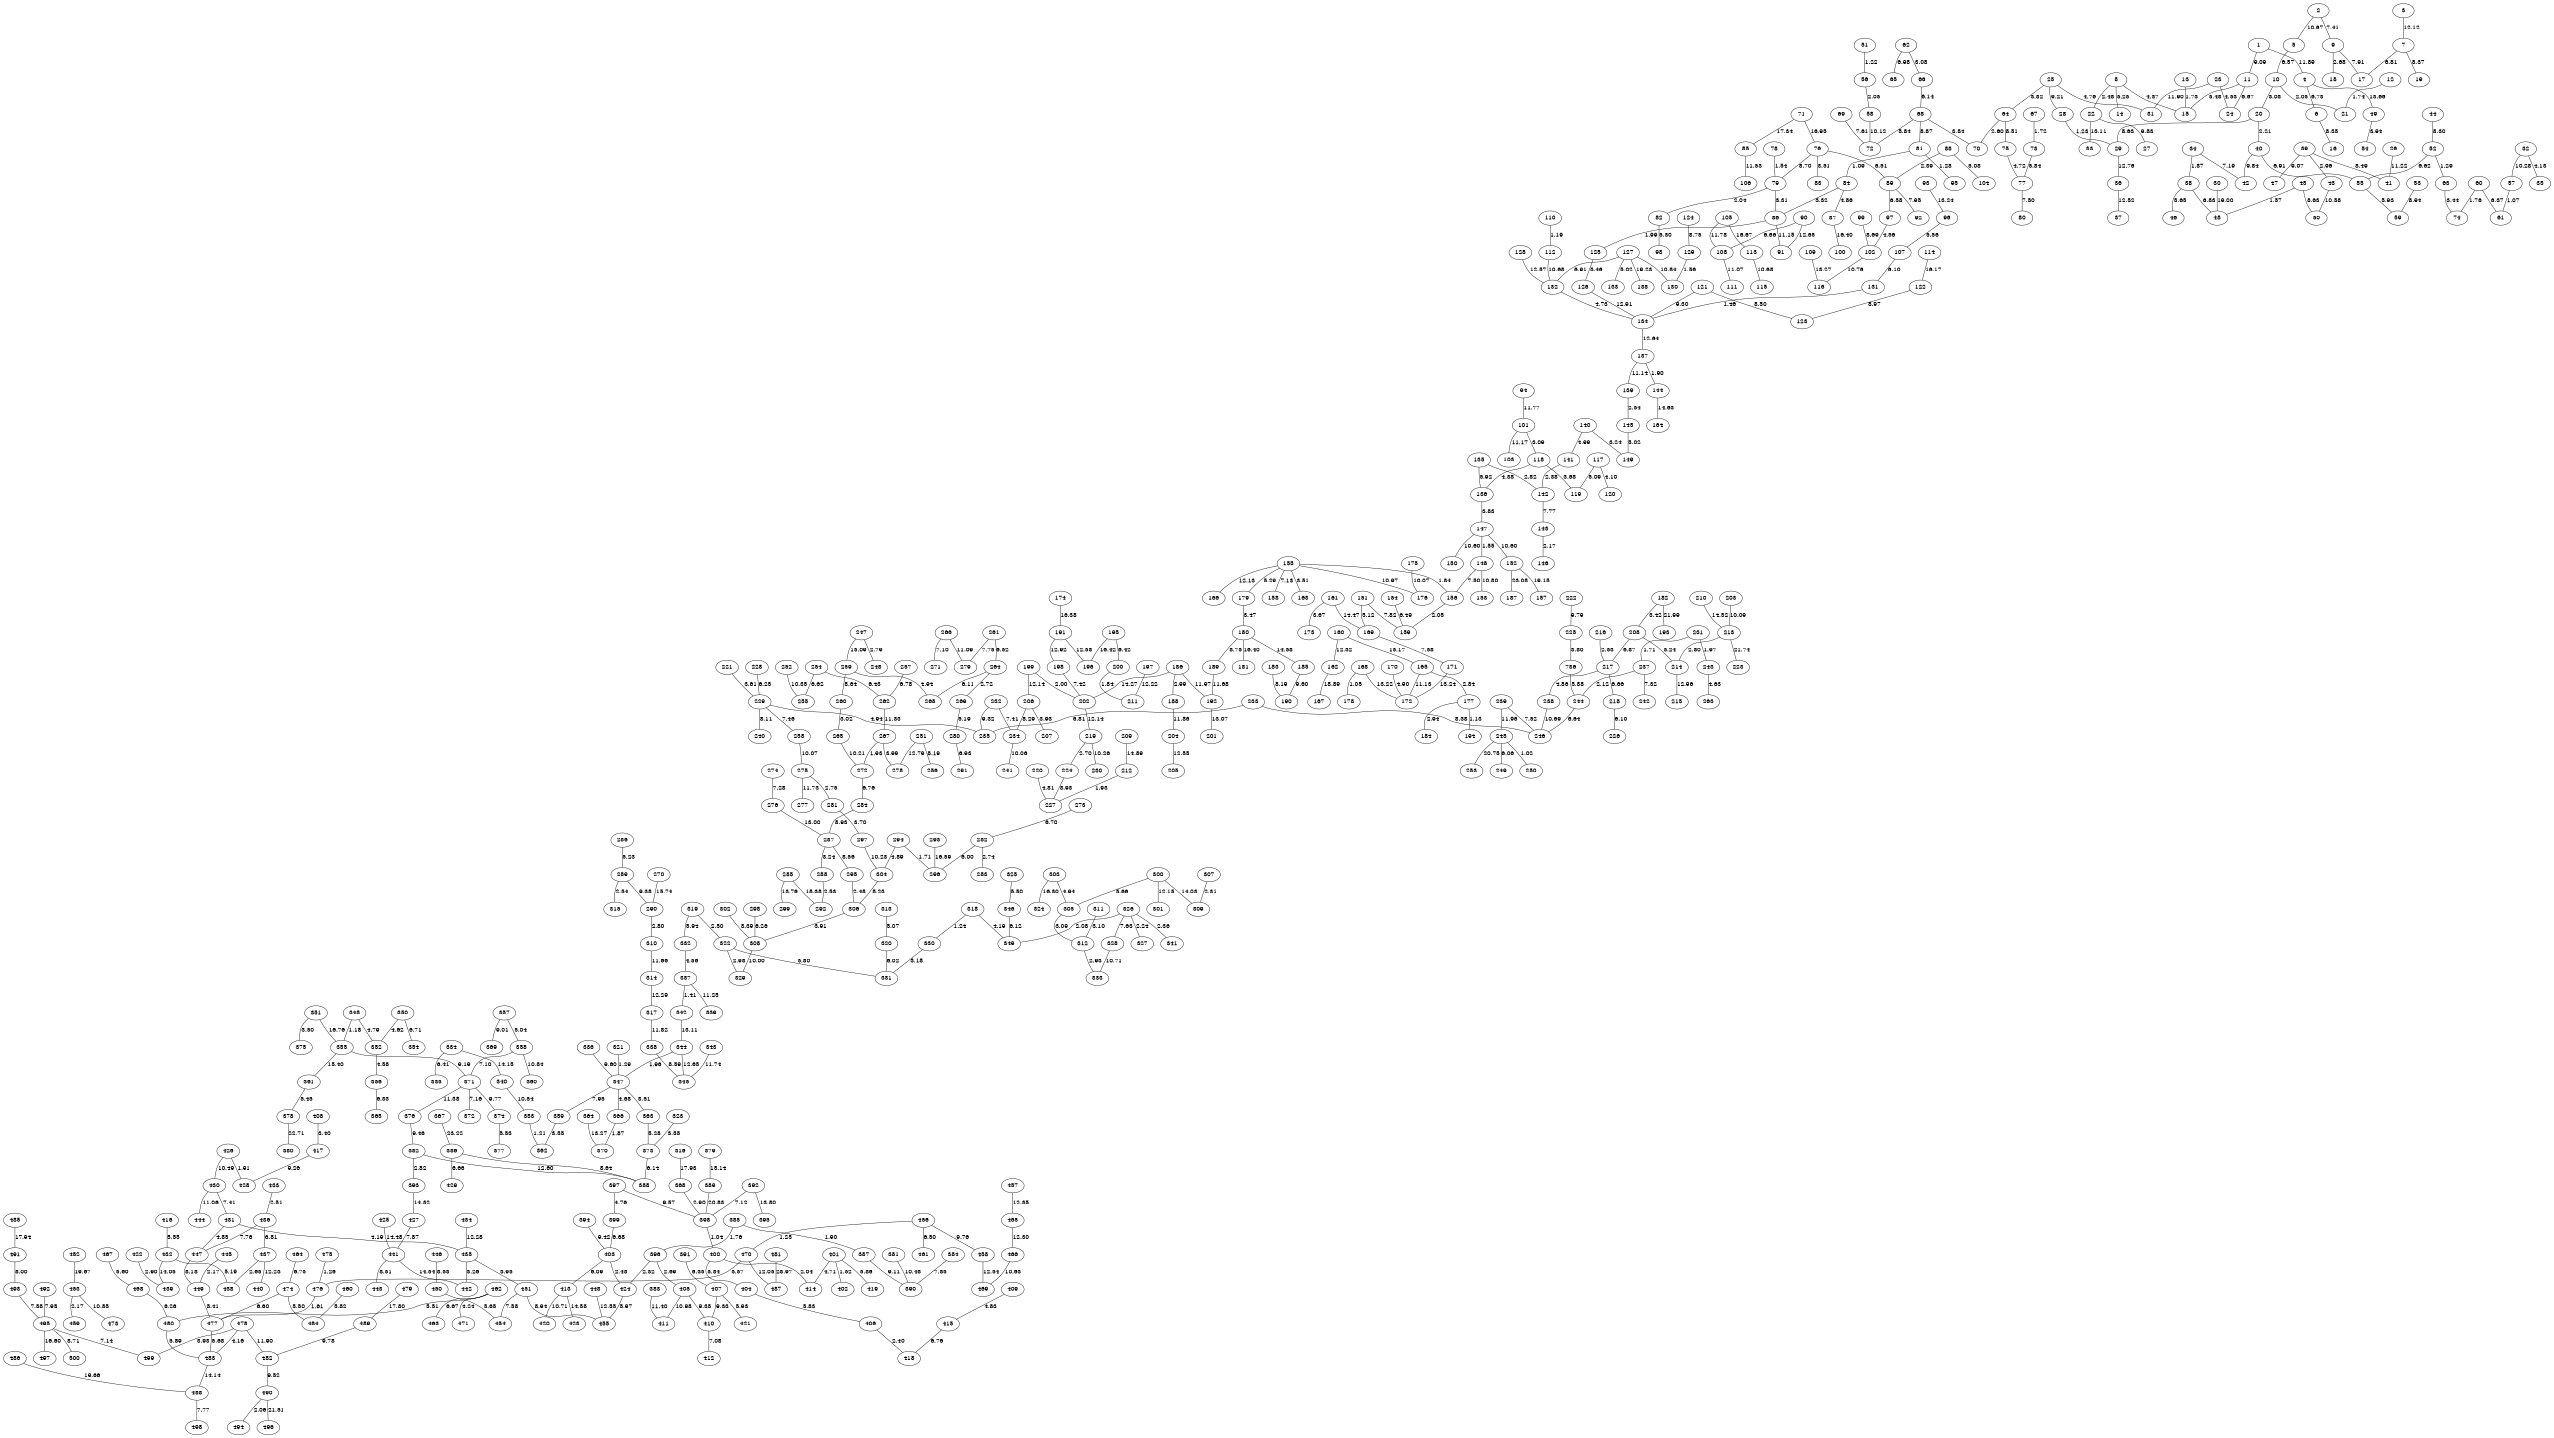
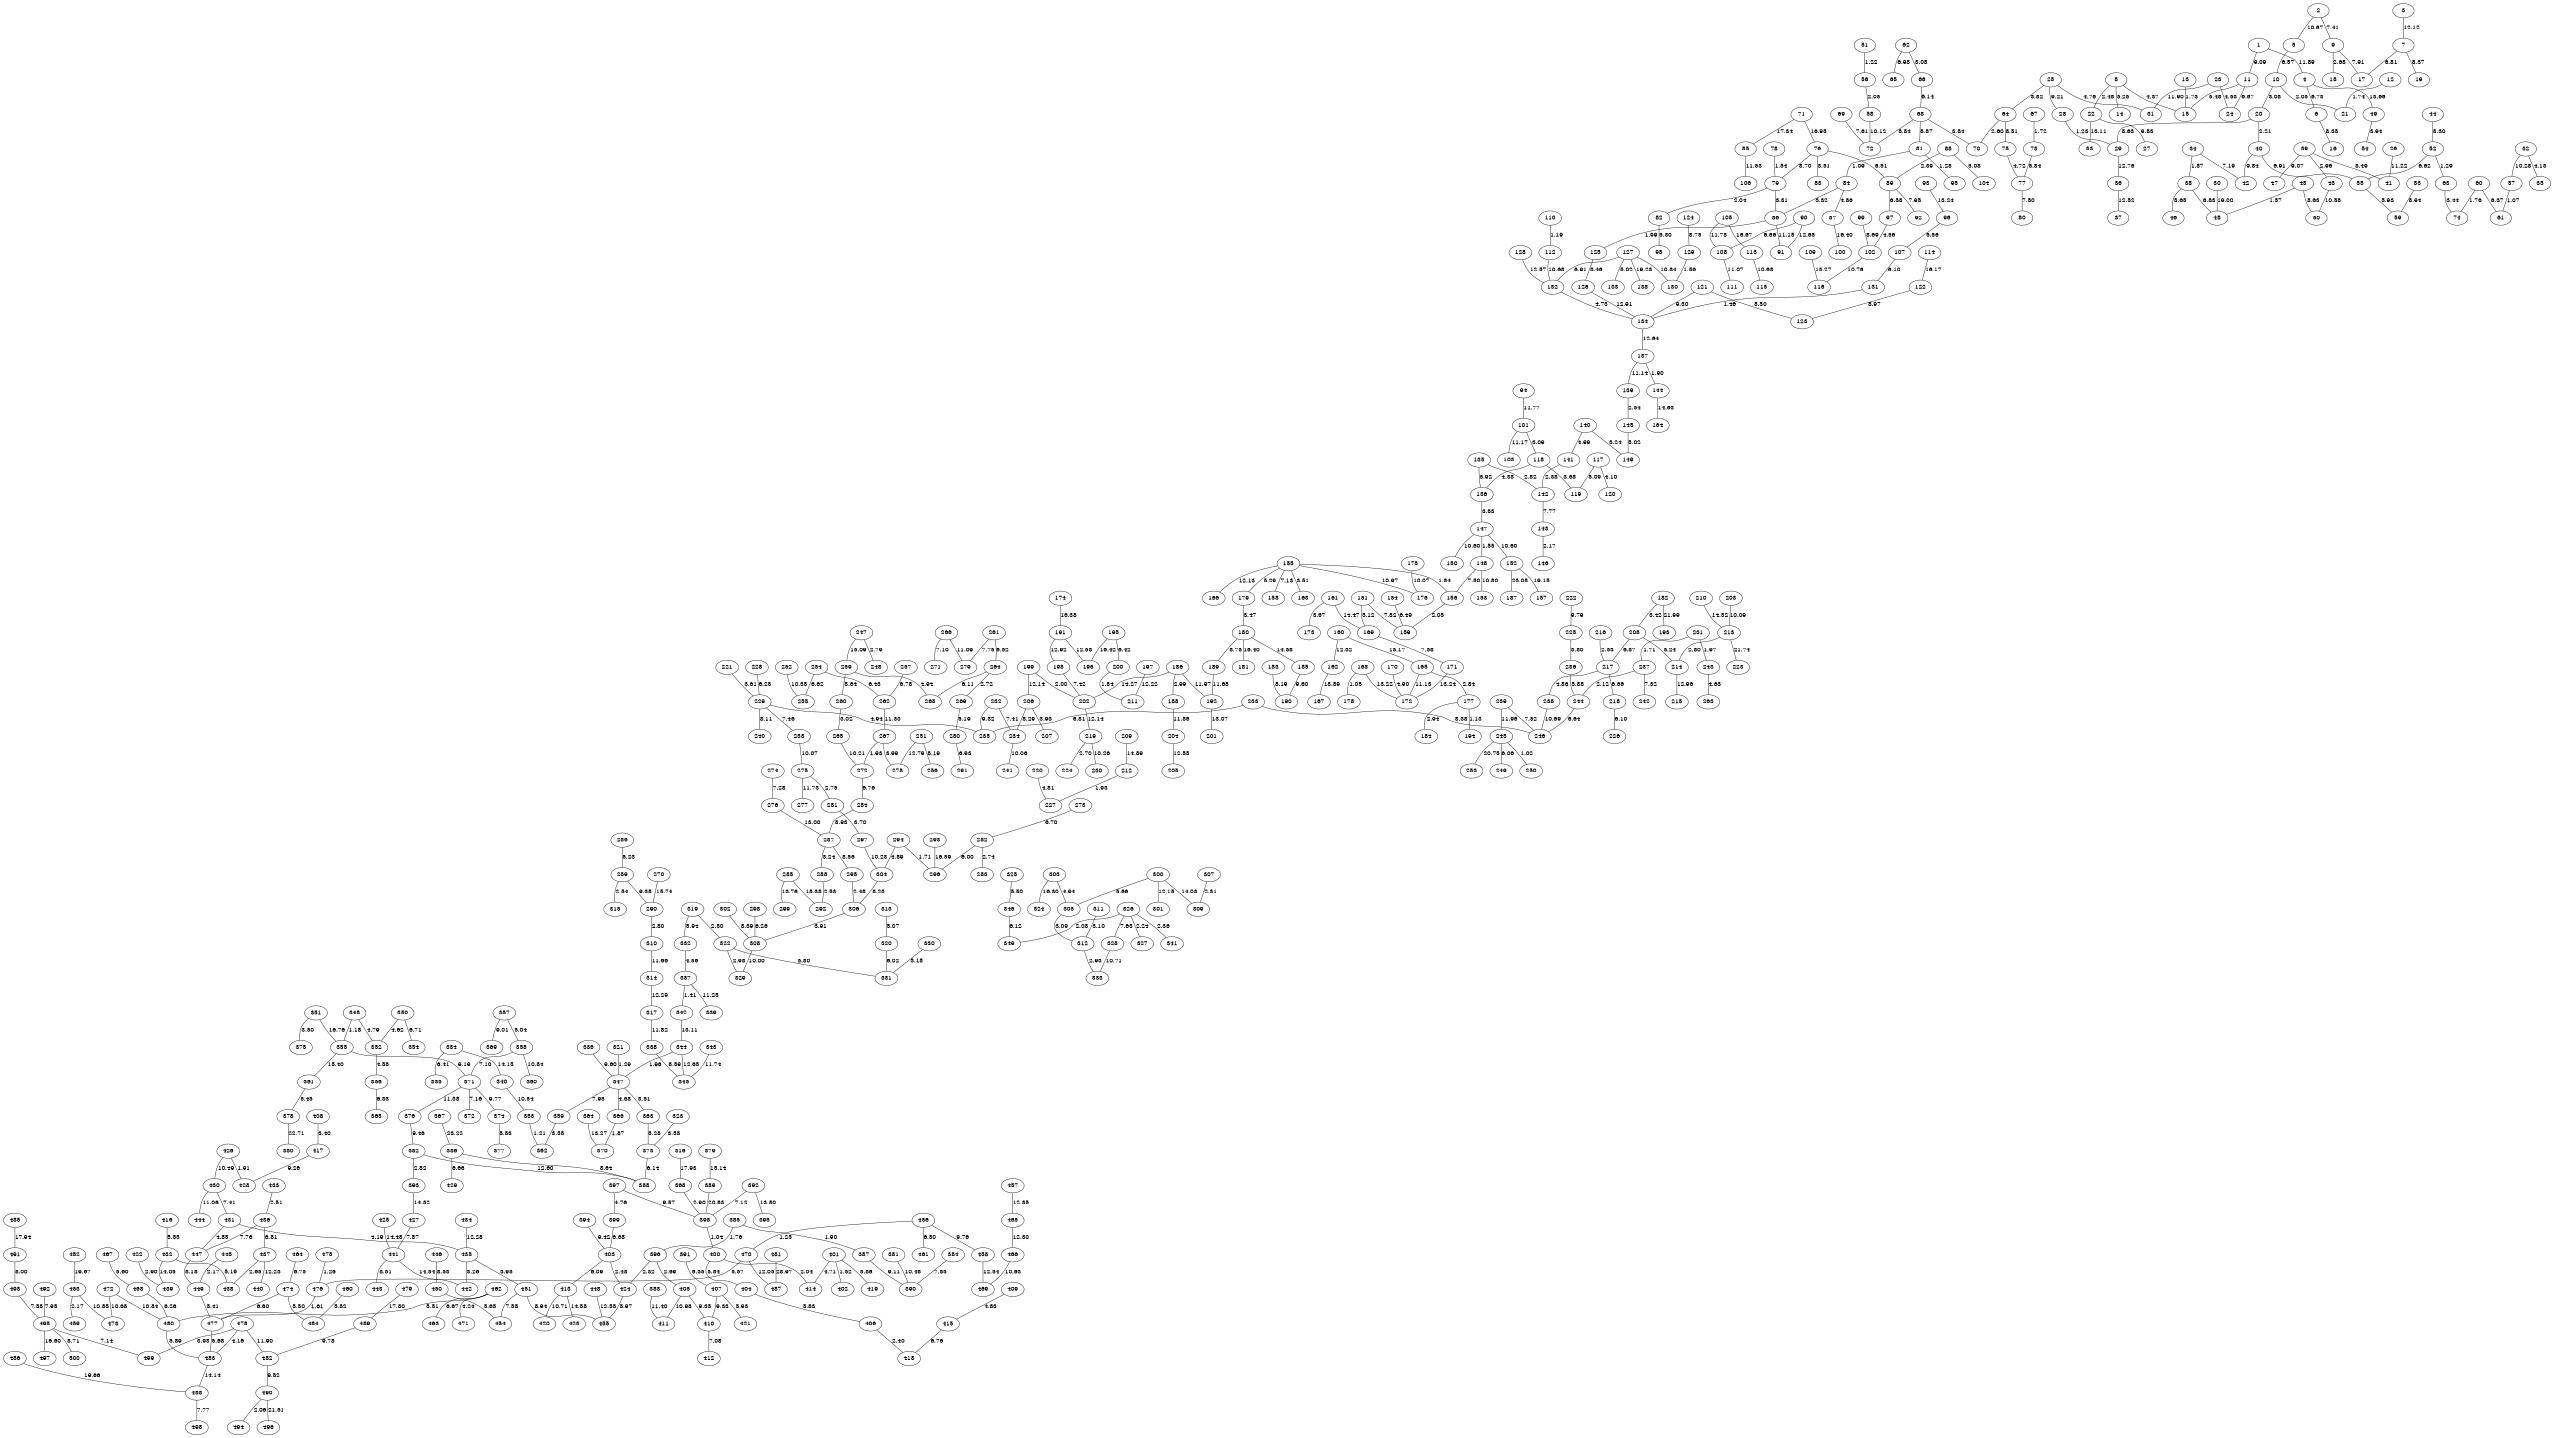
node "736": label "736" -> "236"
edge "224" -- "227": removed, label "8.93"
node "318": removed
node "472": added
